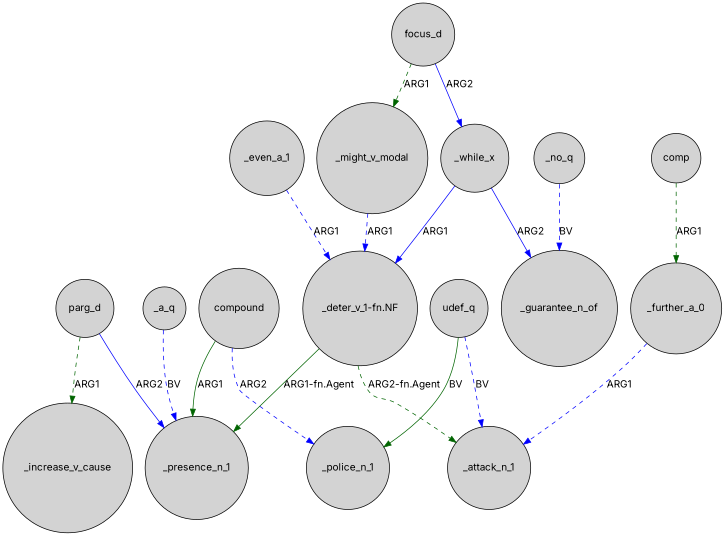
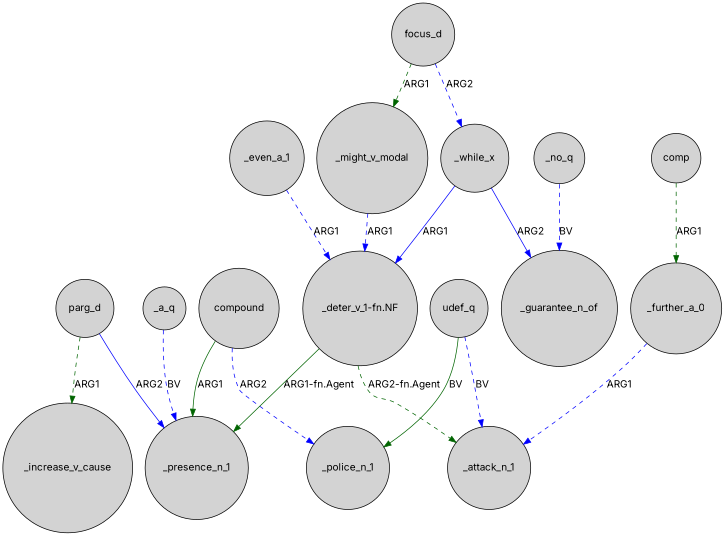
edge "focus_d" -> "_while_x": style solid -> dashed
